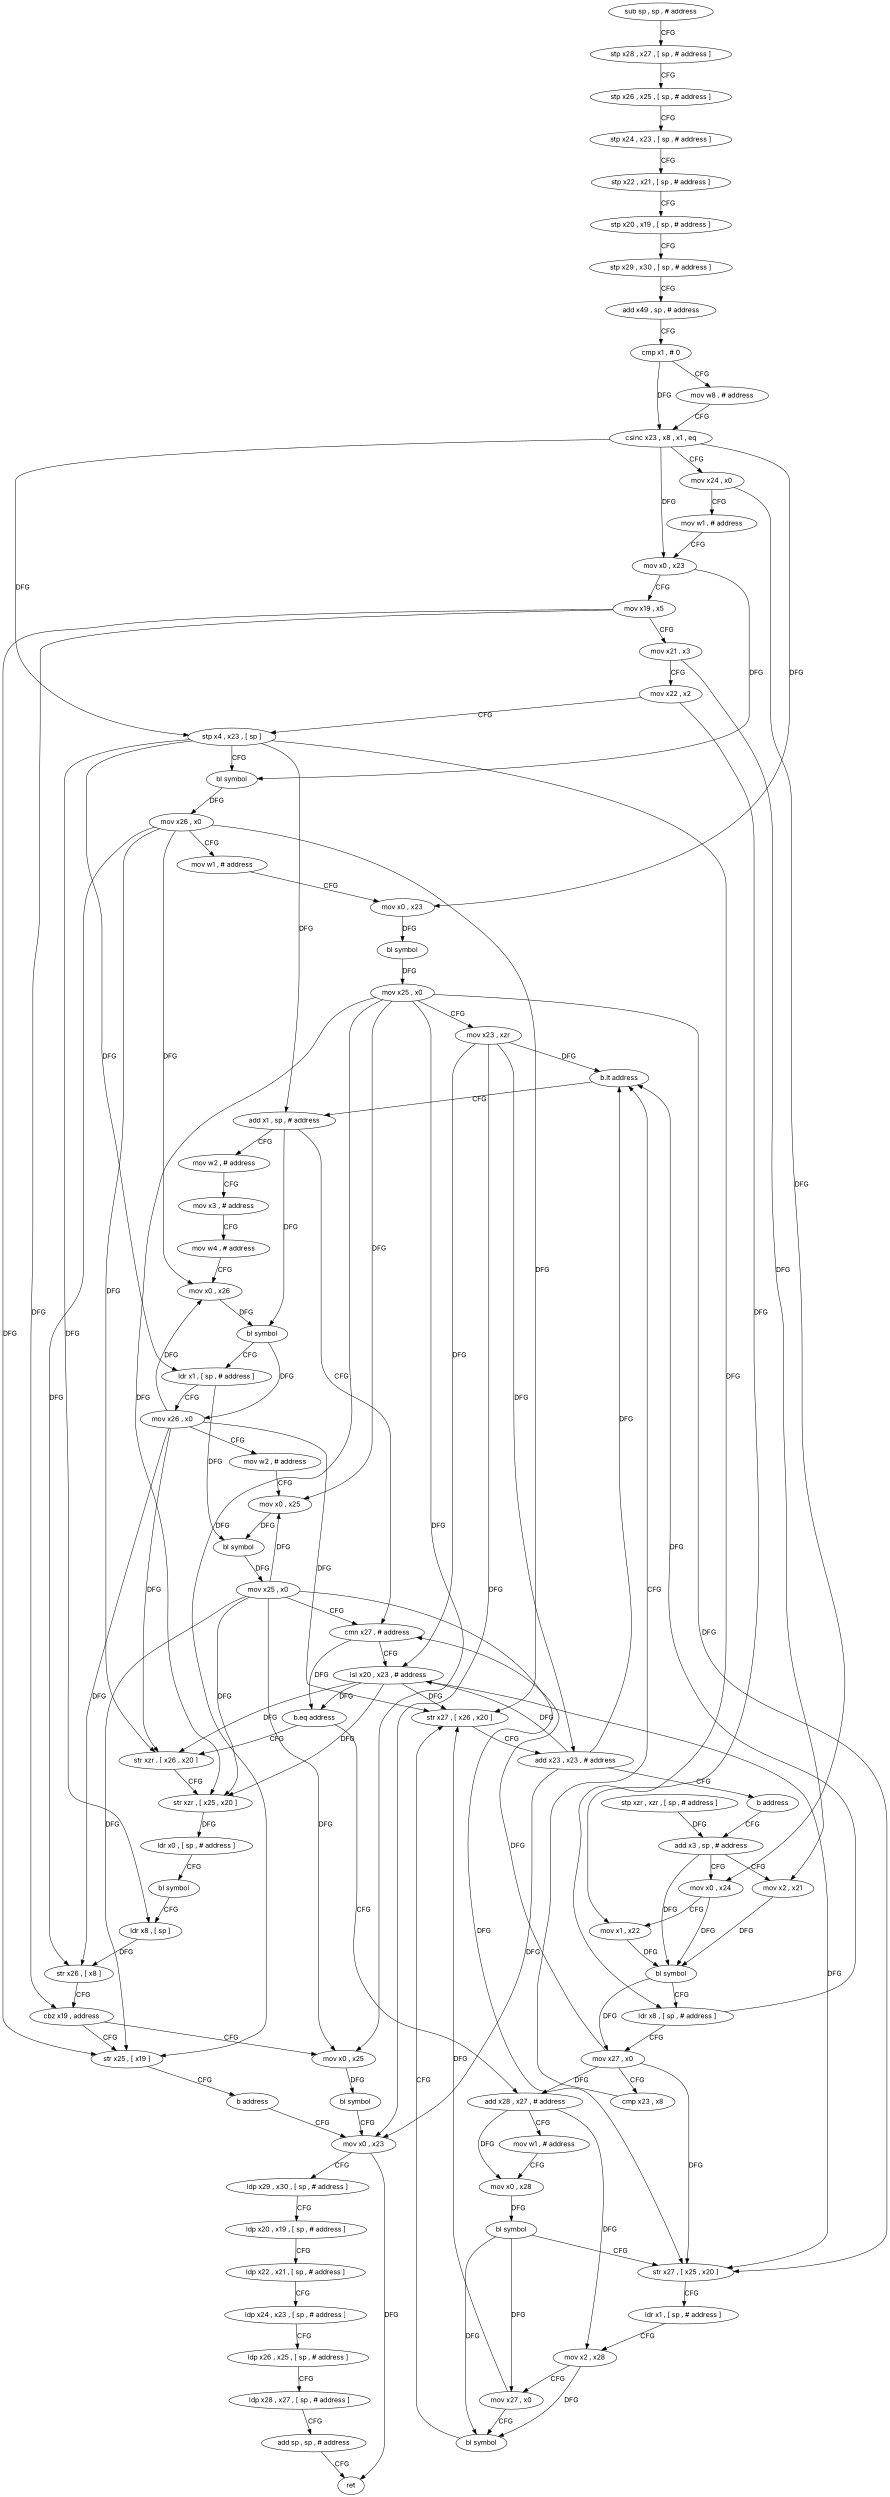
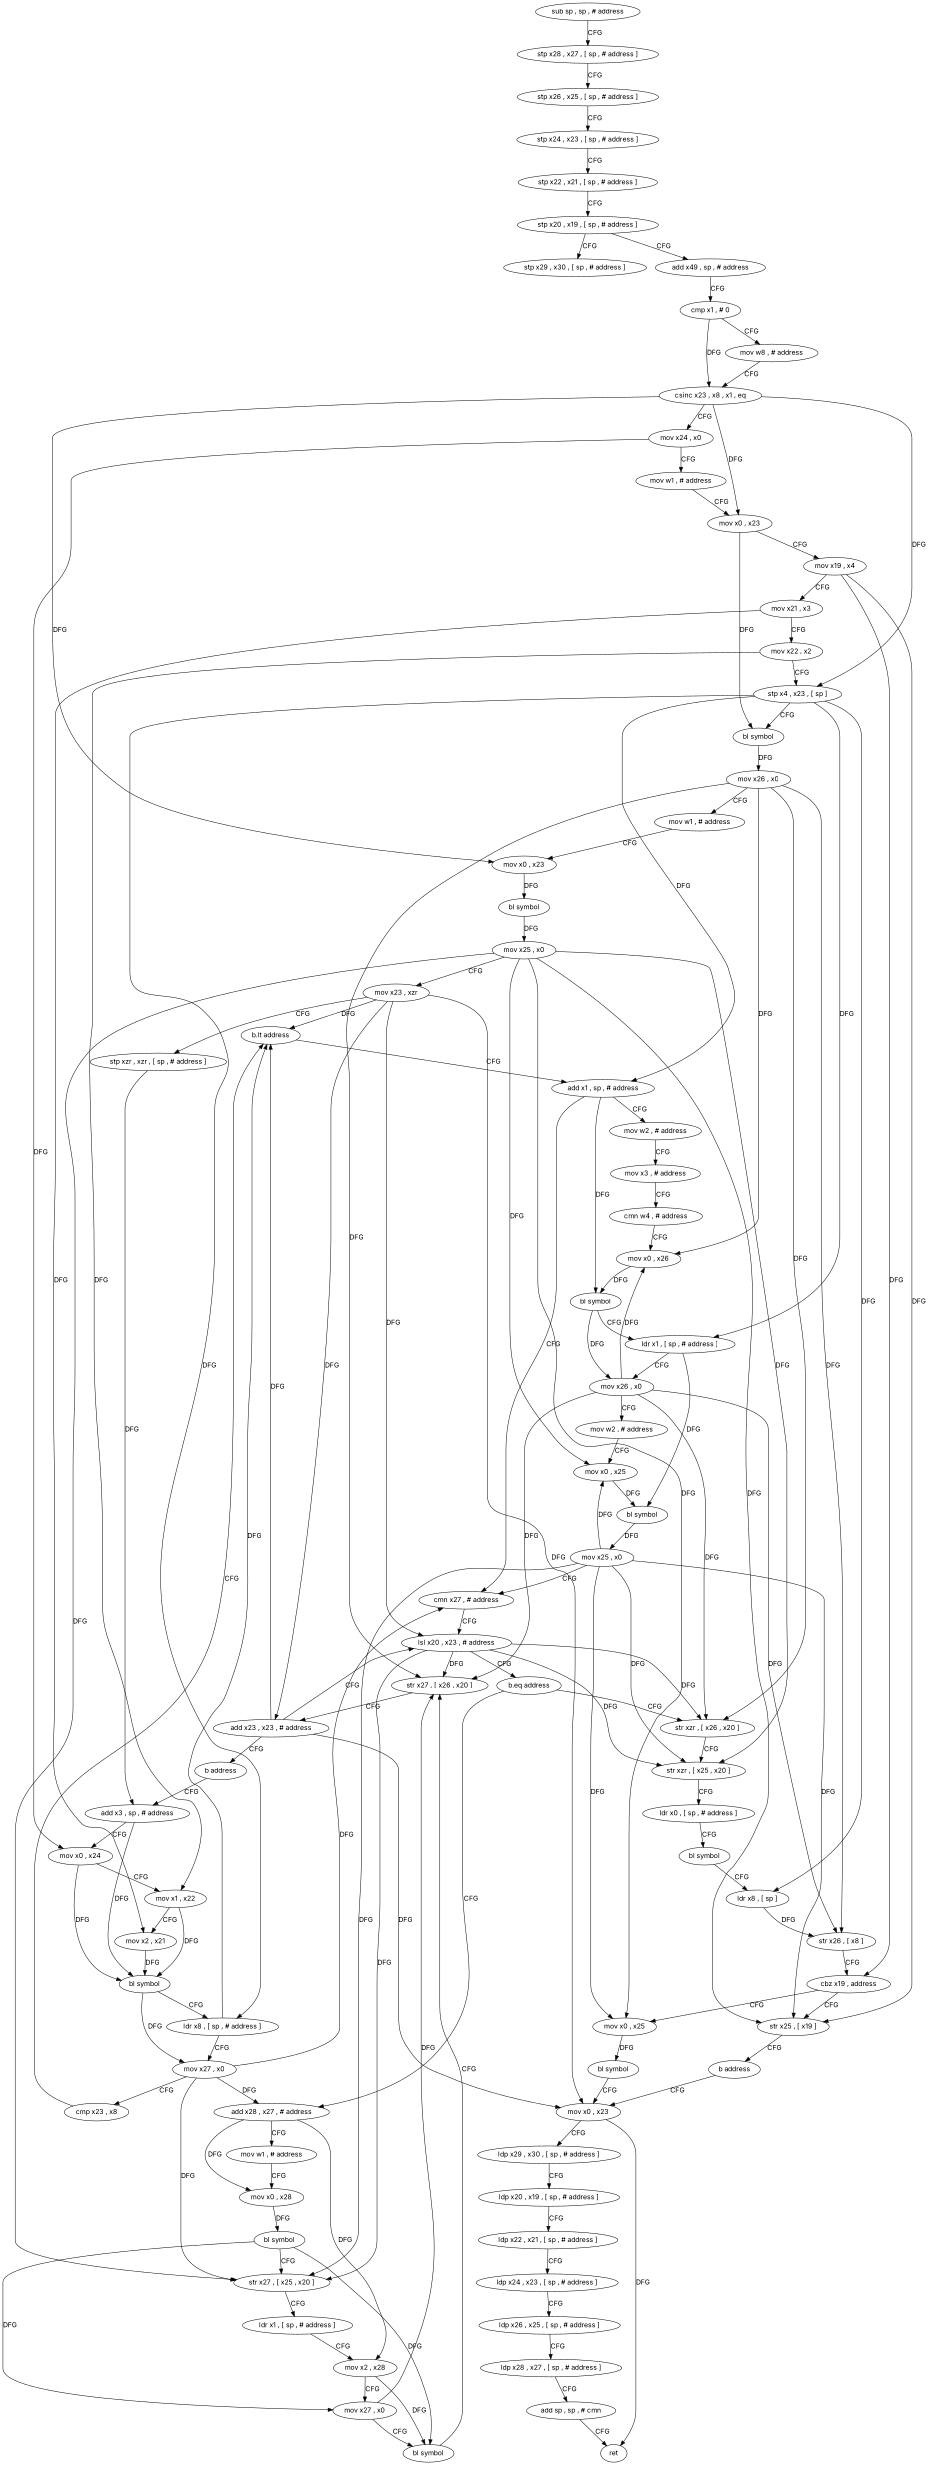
edge "stp x29 , x30 , [ sp , # address ]" -> "add x49 , sp , # address": now "stp x20 , x19 , [ sp , # address ]" -> "add x49 , sp , # address"
node "mov x19 , x5": label "mov x19 , x5" -> "mov x19 , x4"
edge "mov x23 , xzr" -> "stp xzr , xzr , [ sp , # address ]": added, label "CFG"
node "mov w4 , # address": label "mov w4 , # address" -> "cmn w4 , # address"
edge "cmn x27 , # address" -> "b.eq address": removed, label "DFG"
edge "lsl x20 , x23 , # address" -> "b.eq address": label "DFG" -> "CFG"
edge "add x23 , x23 , # address" -> "lsl x20 , x23 , # address": label "DFG" -> "CFG"
edge "str xzr , [ x25 , x20 ]" -> "ldr x0 , [ sp , # address ]": label "DFG" -> "CFG"
edge "add x3 , sp , # address" -> "mov x2 , x21": now "mov x1 , x22" -> "mov x2 , x21"
node "add sp , sp , # address": label "add sp , sp , # address" -> "add sp , sp , # cmn"
